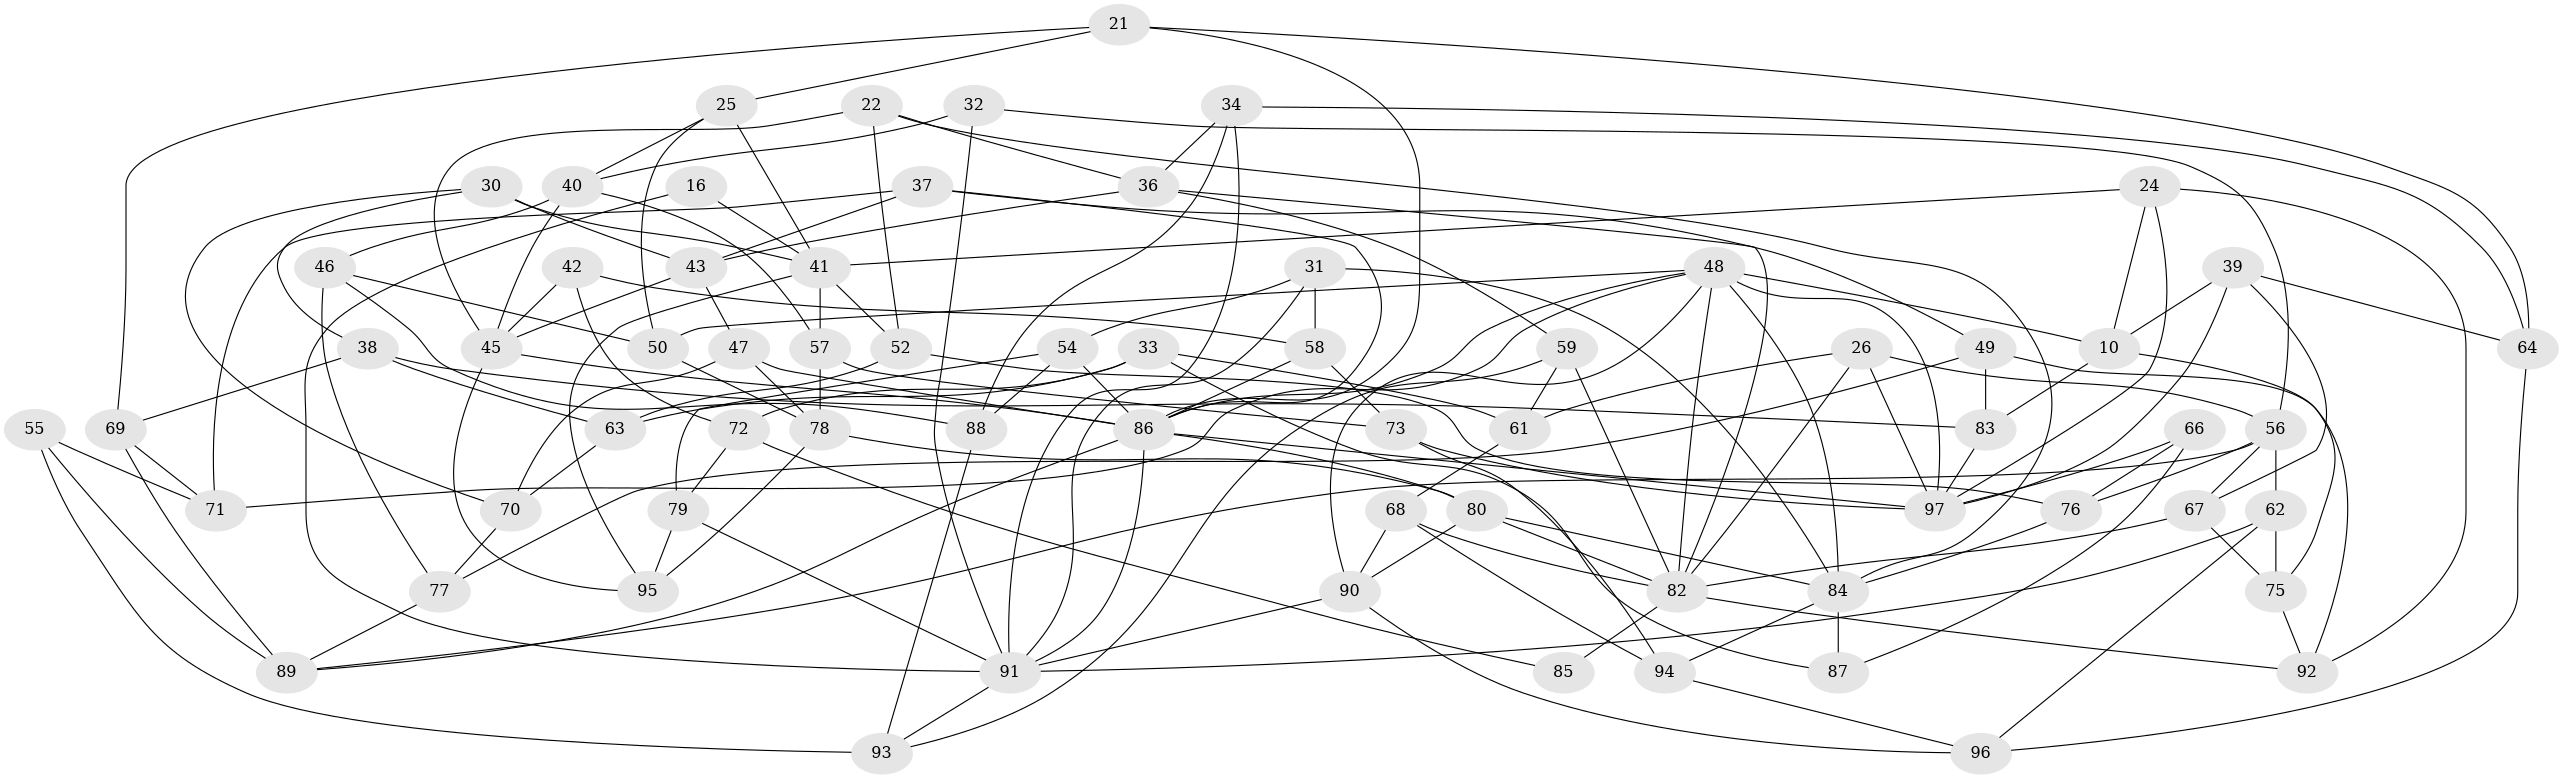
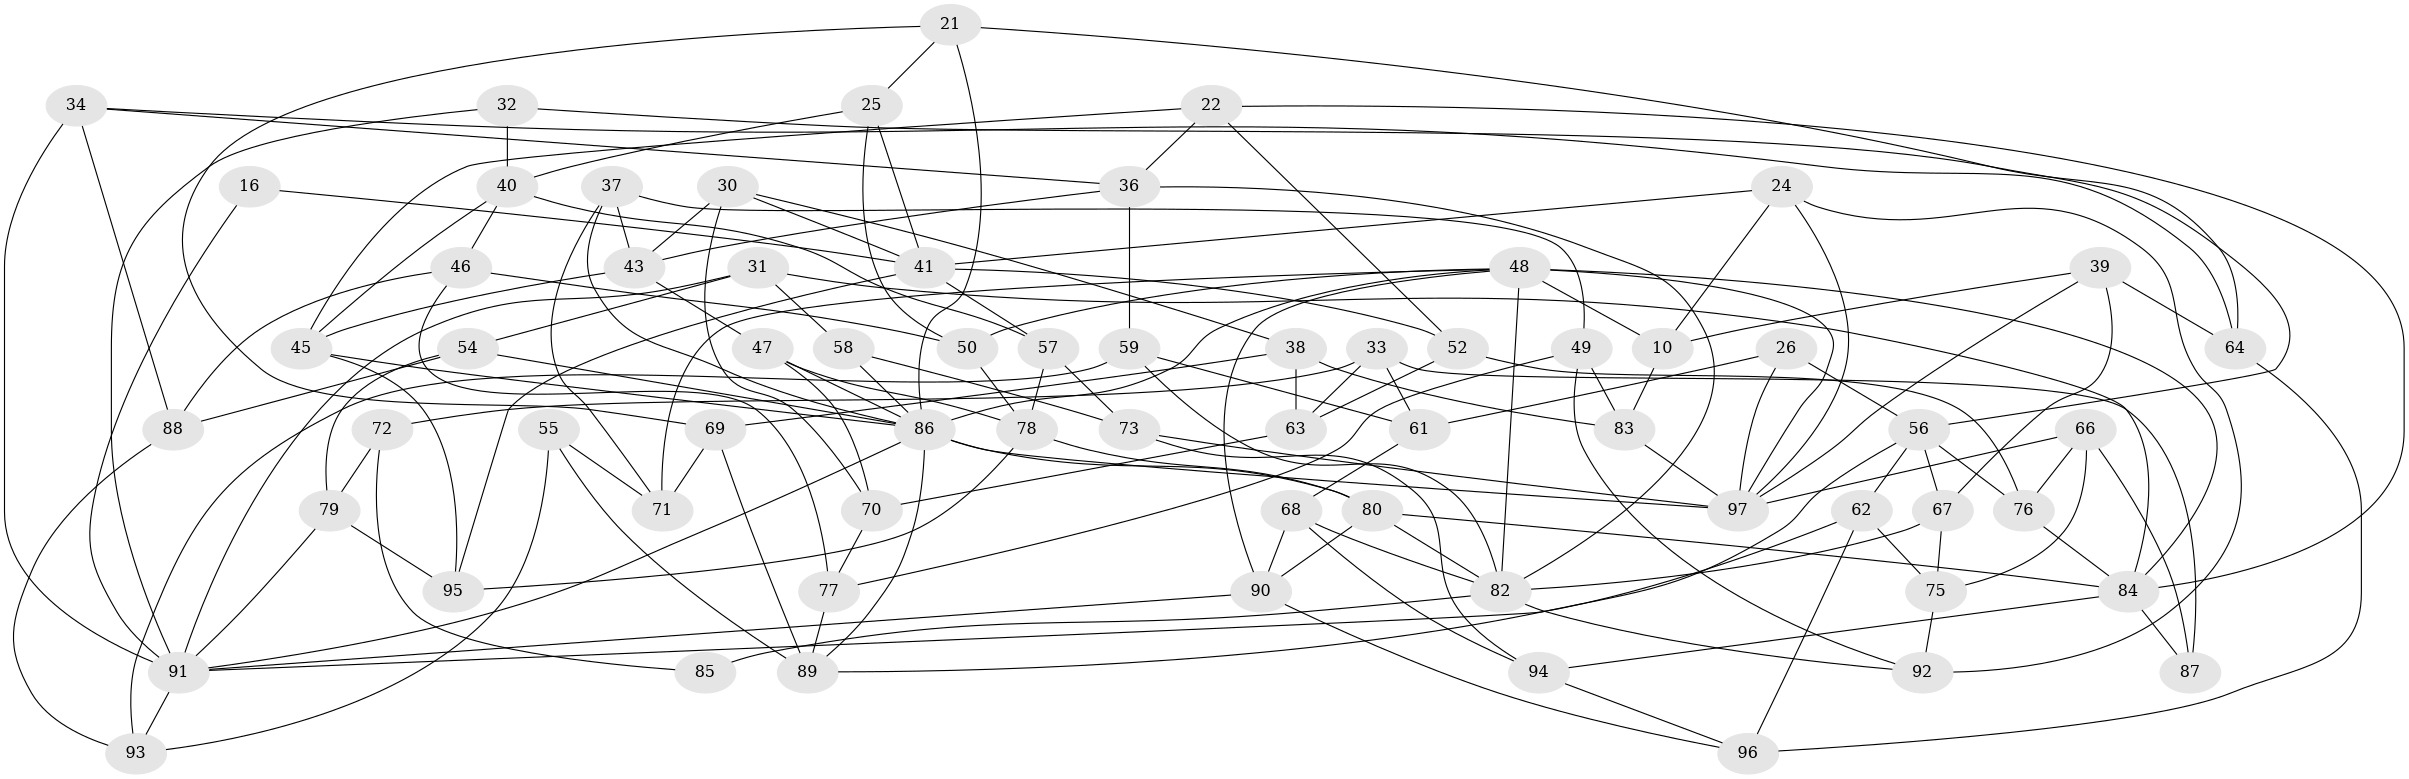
node "42": removed
edge "10" -- "75": now "66" -- "75"
edge "26" -- "82": removed
